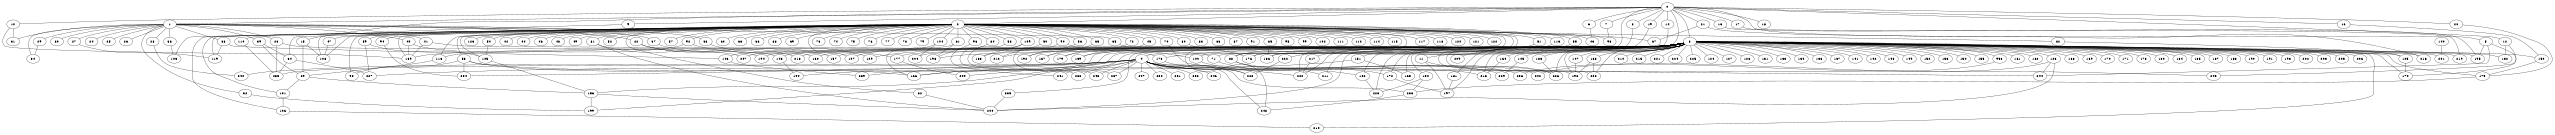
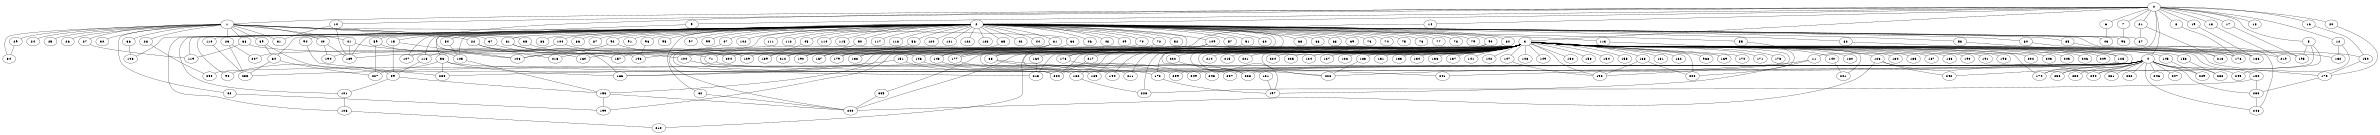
node "97": added
edge "3" -- "140": added
node "958": label "958" -> "158"
node "168": label "168" -> "968"
